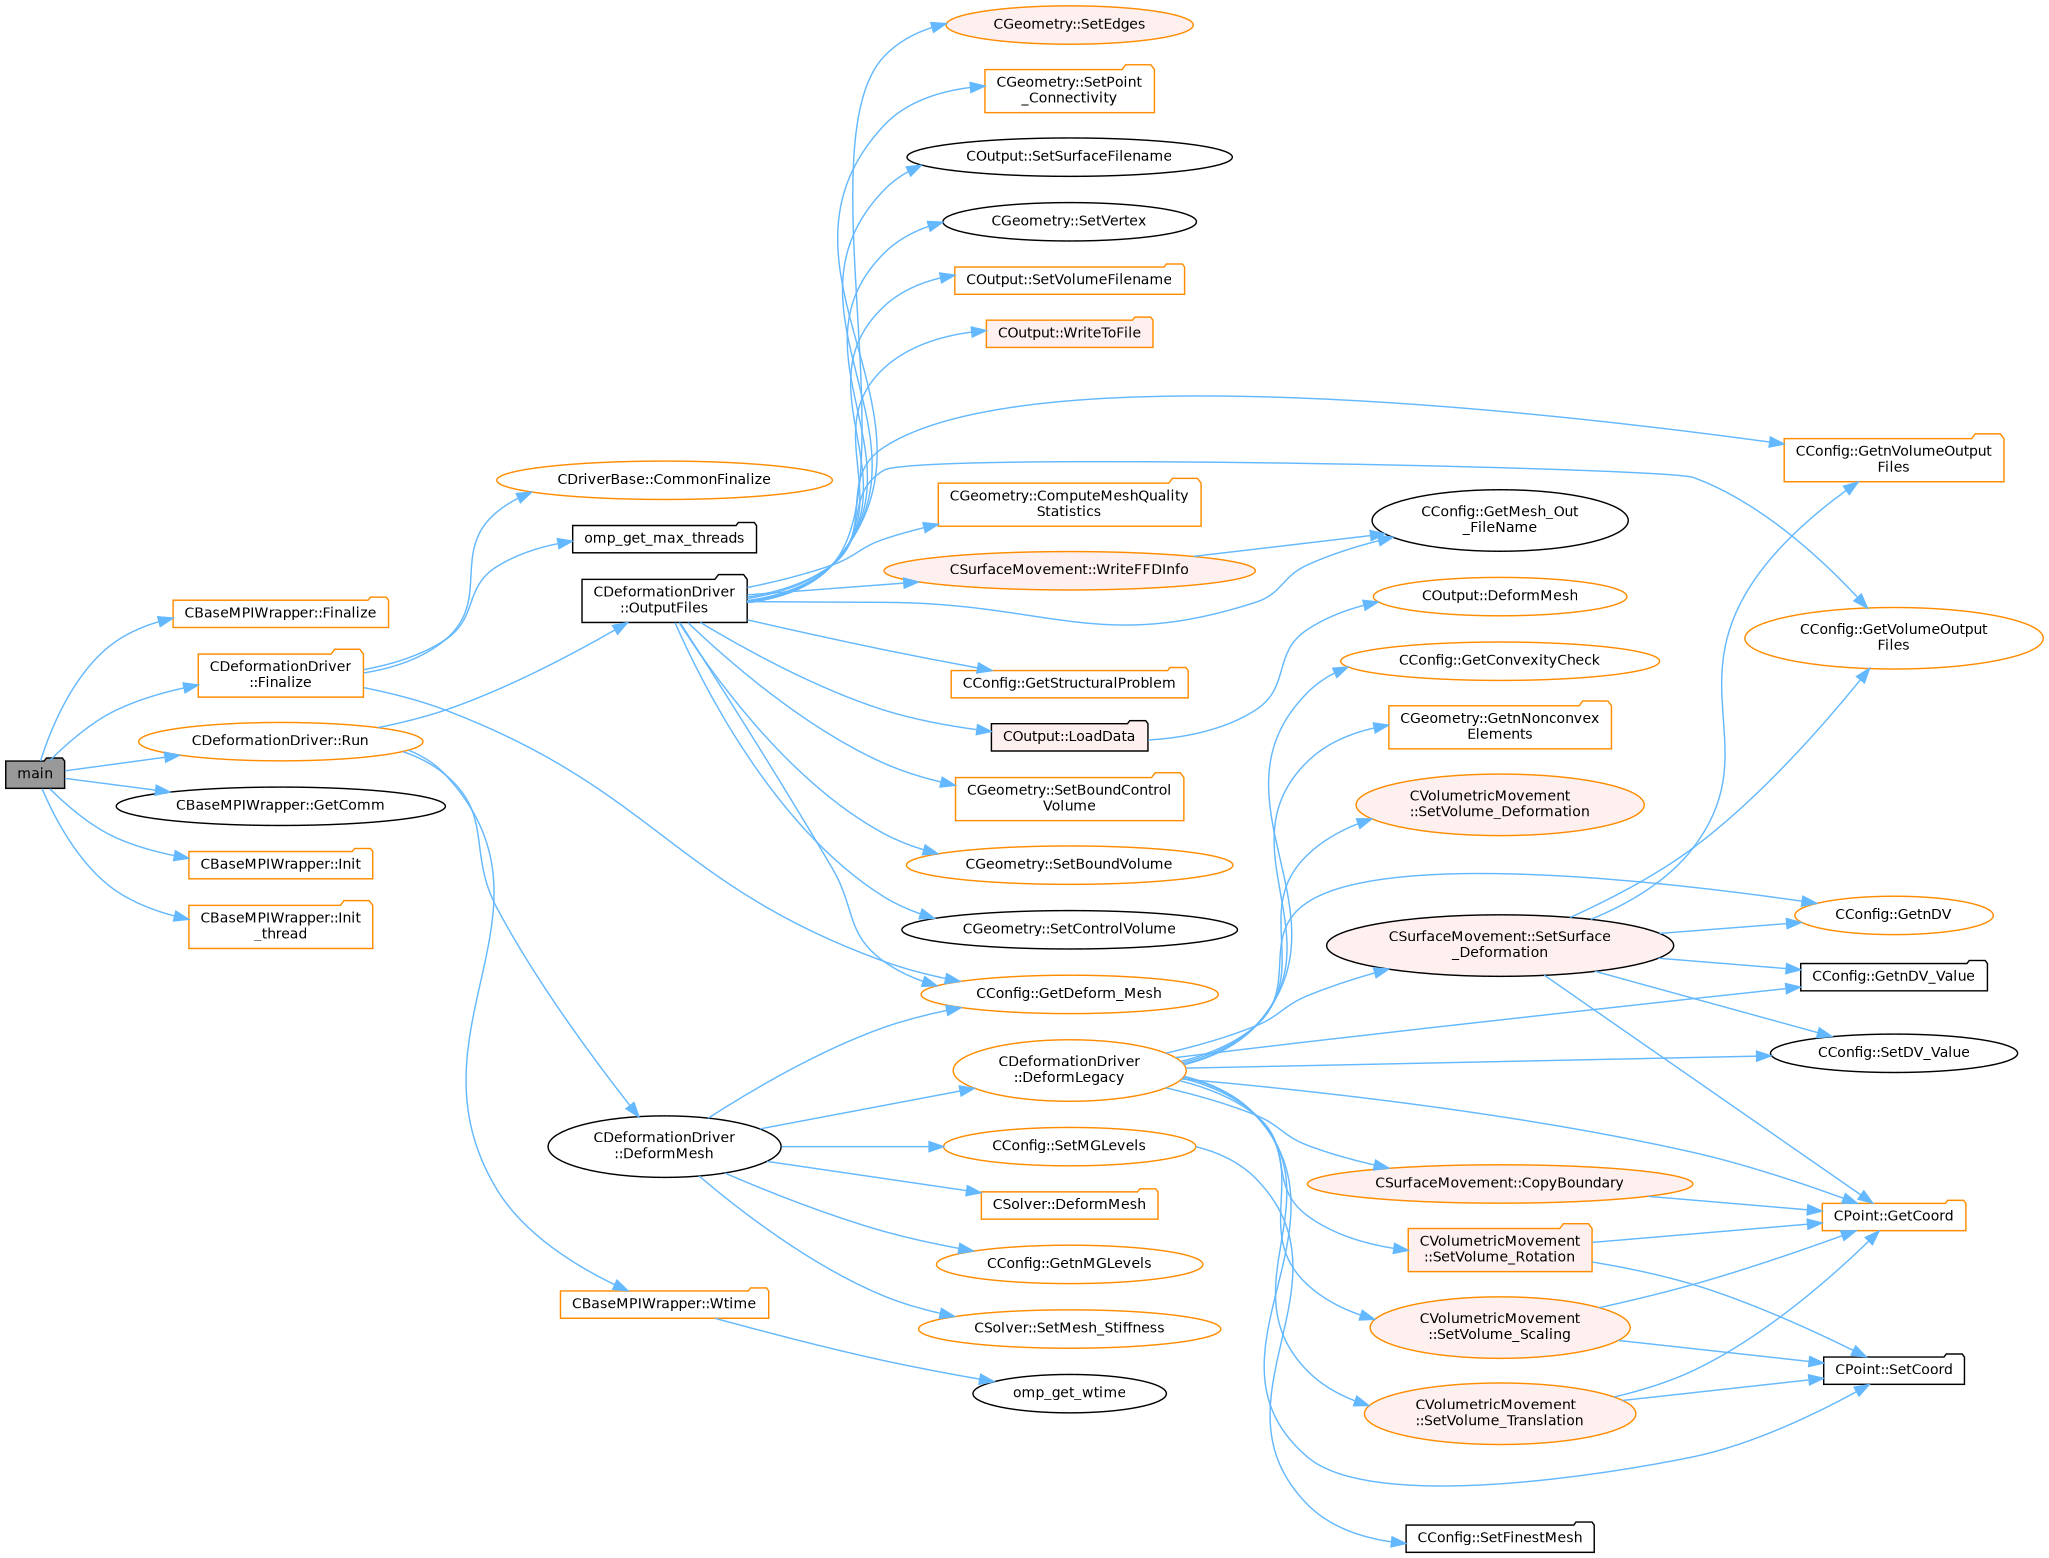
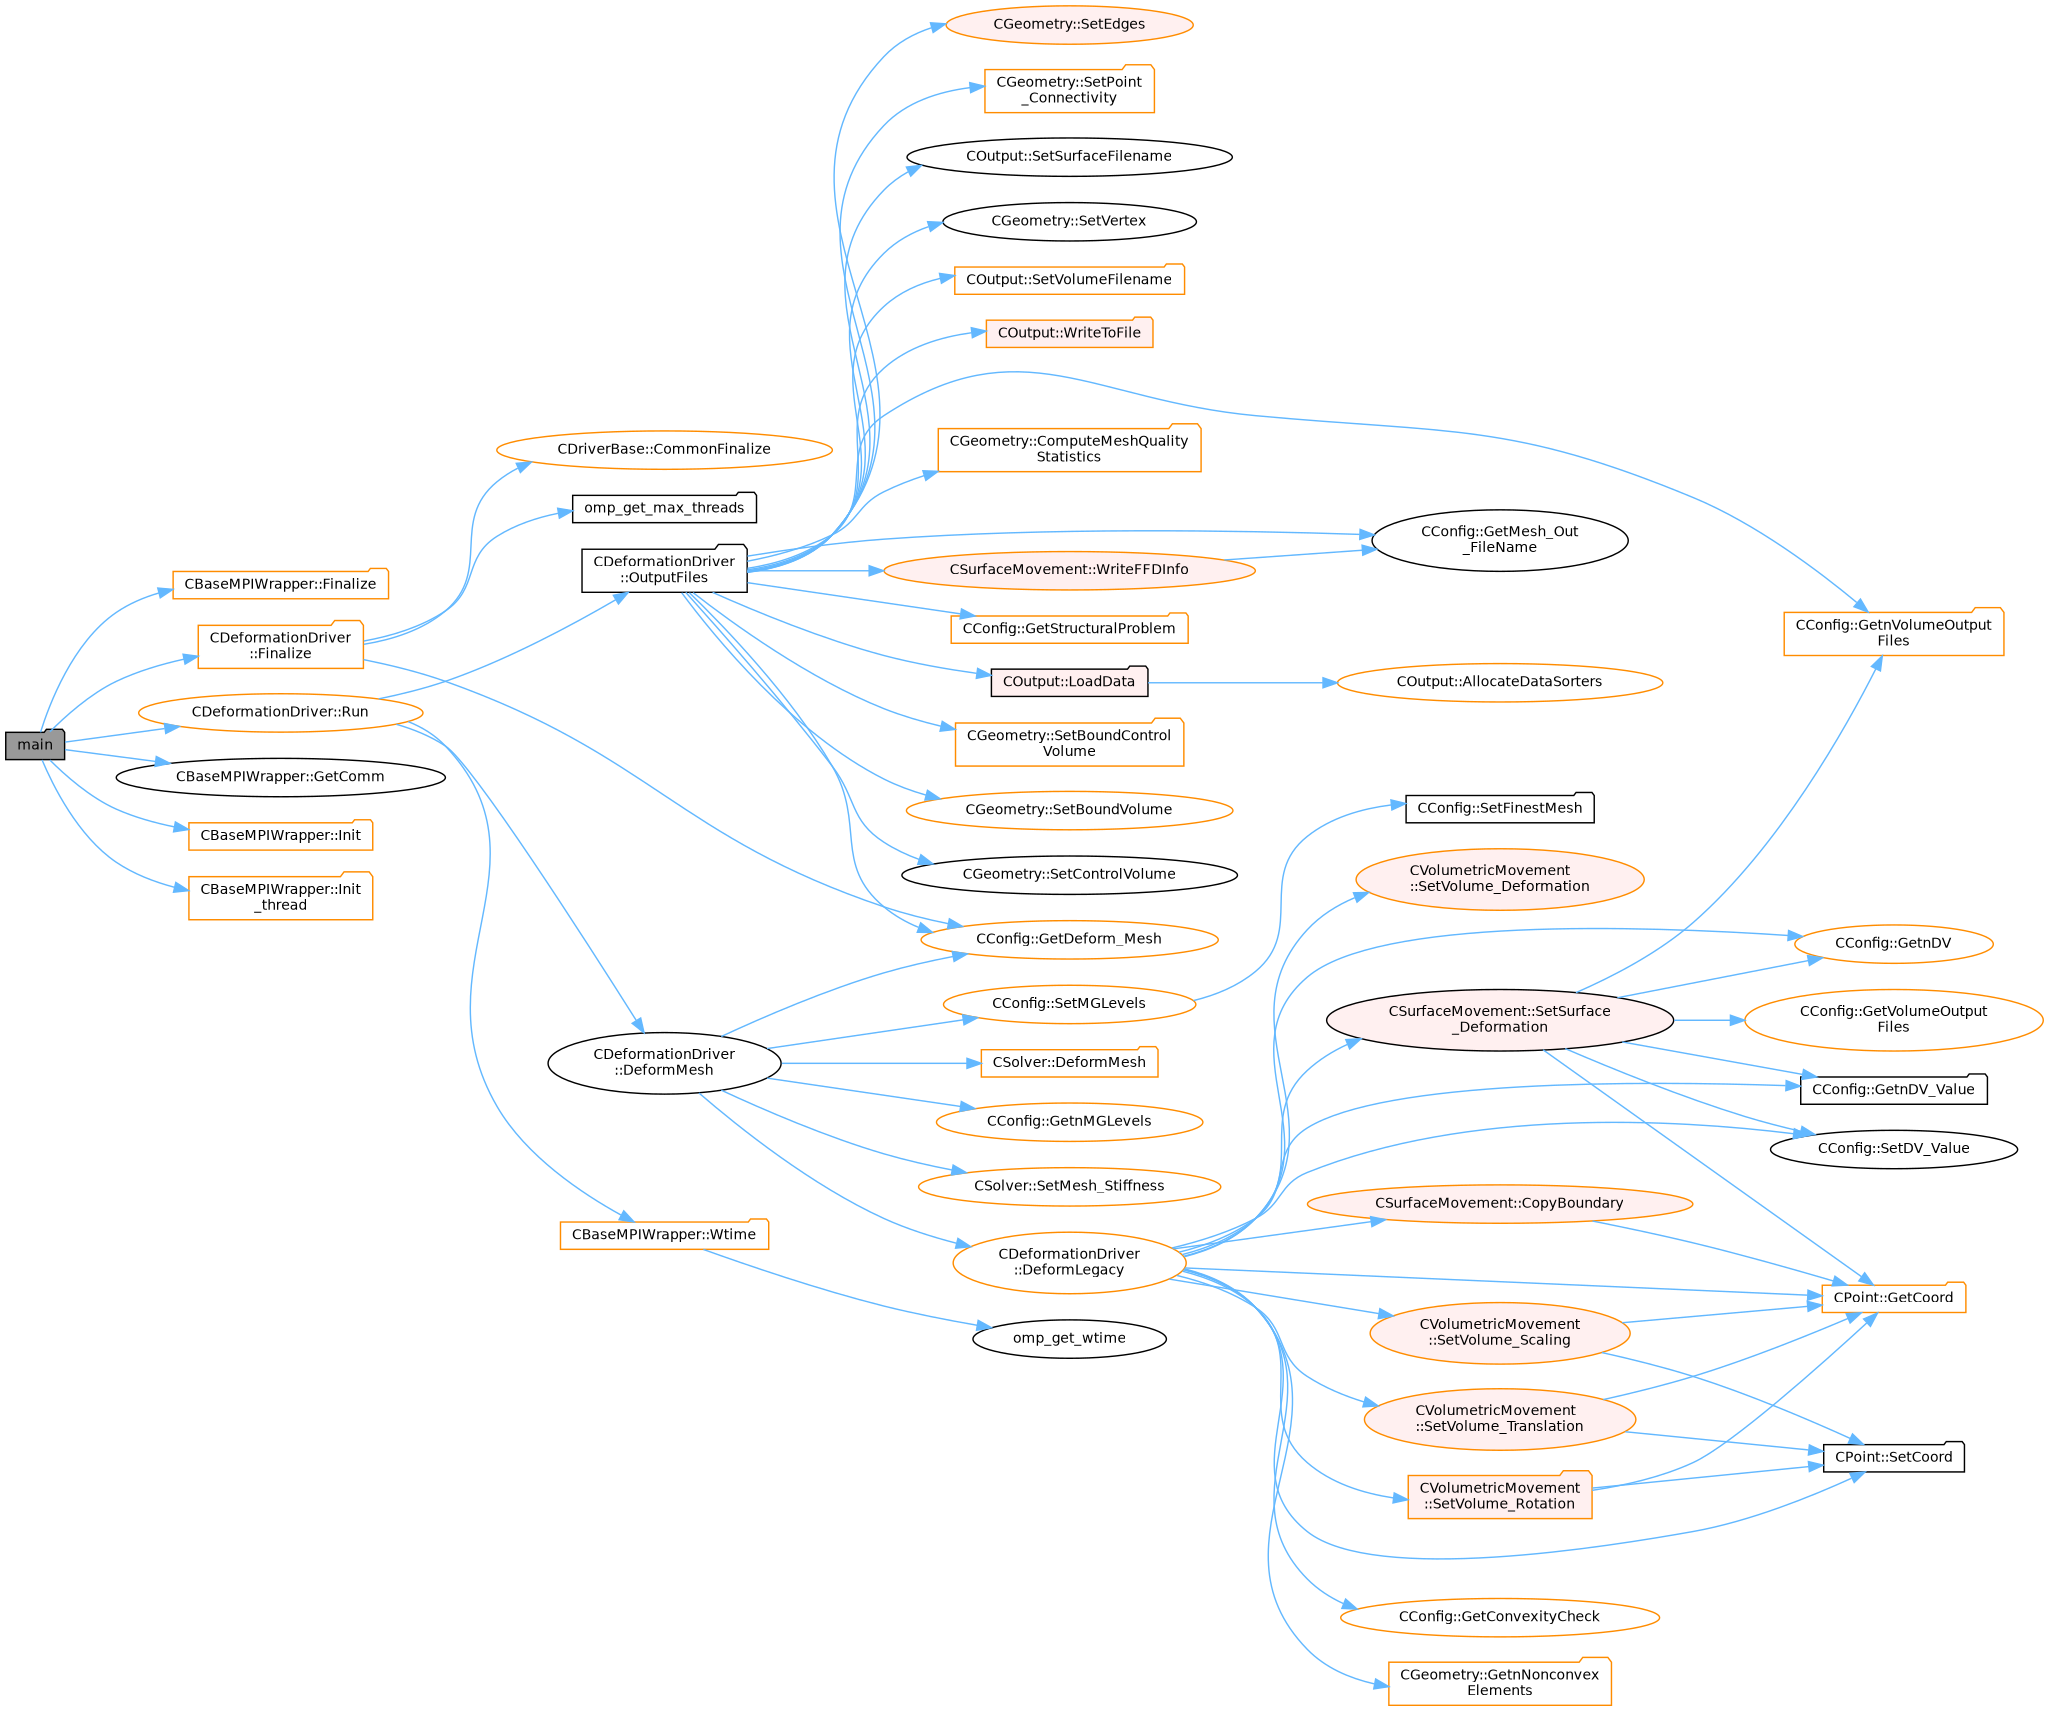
edge "CDeformationDriver ::OutputFiles" -> "CConfig::GetVolumeOutput Files": removed
node "COutput::DeformMesh": label "COutput::DeformMesh" -> "COutput::AllocateDataSorters"
